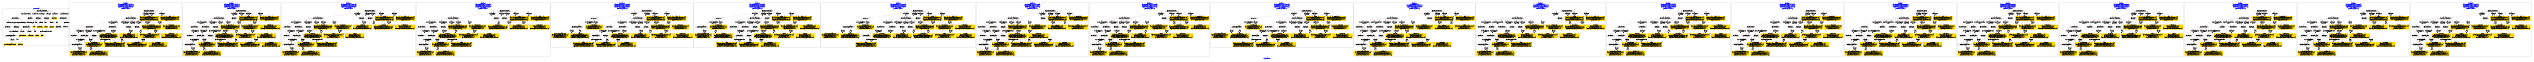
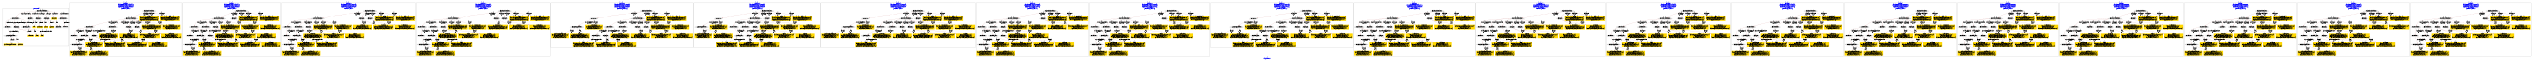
node "Attribution_URI": removed
node "Medium": label "Medium" -> "Name"
